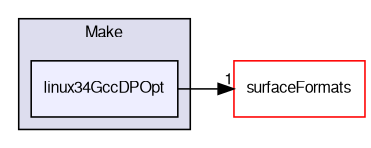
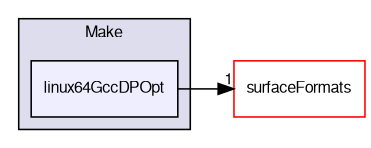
node "linux34GccDPOpt": label "linux34GccDPOpt" -> "linux64GccDPOpt"
